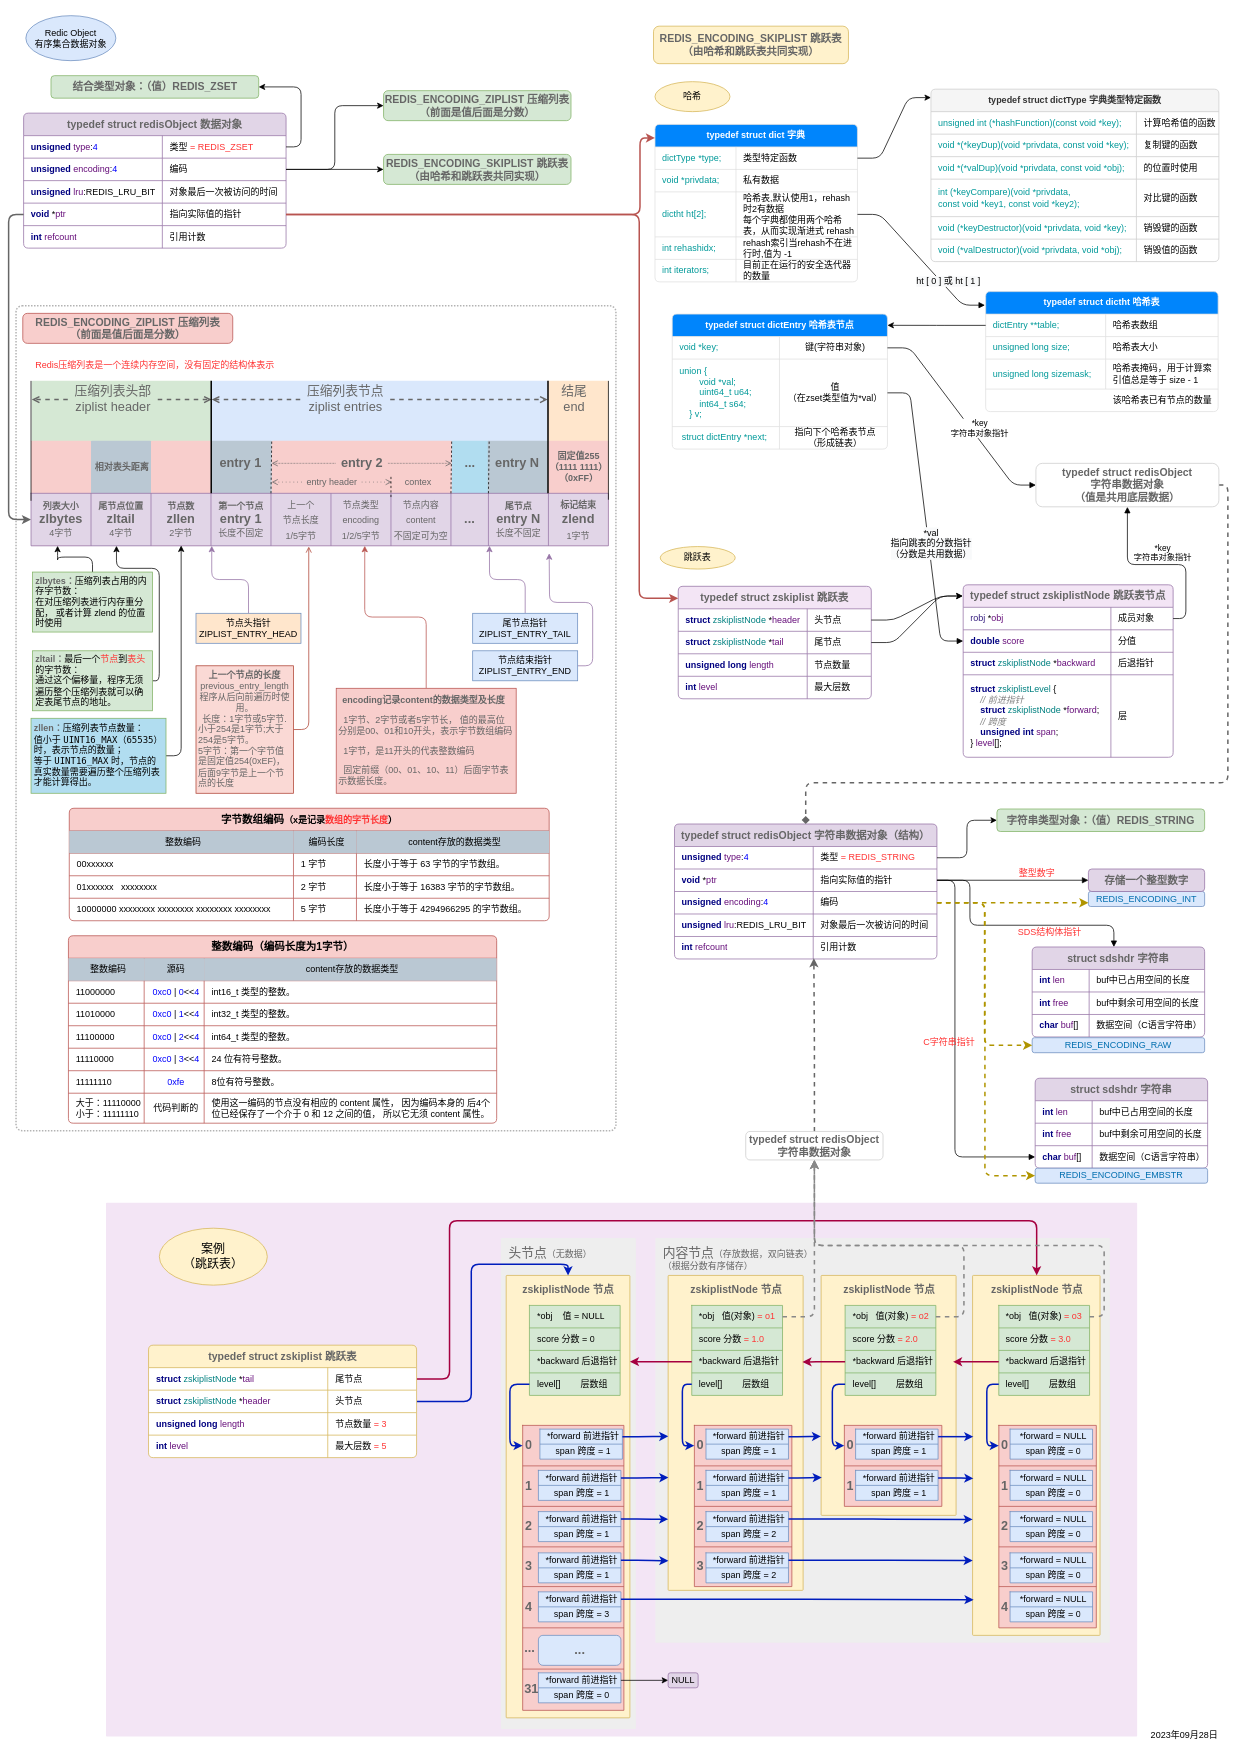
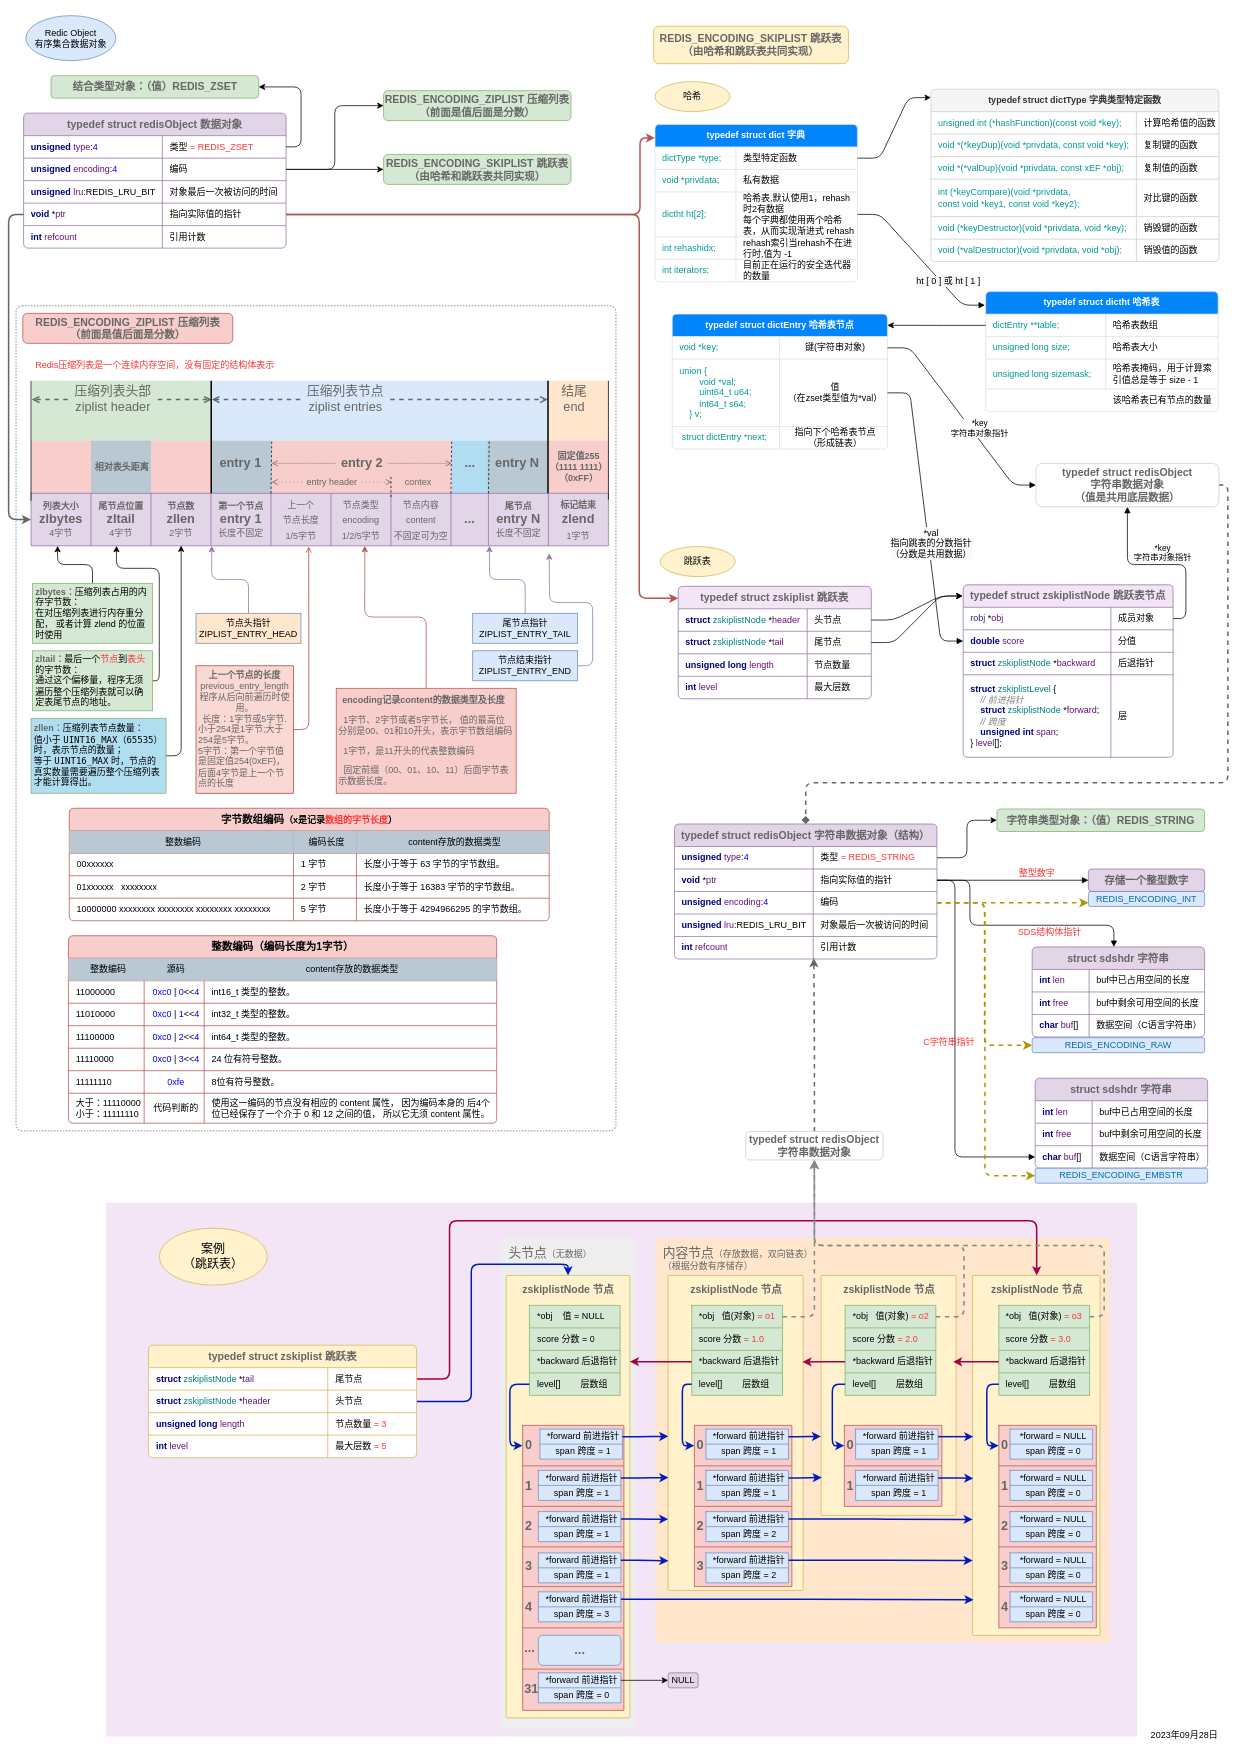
node "void *(*valDup)(void *privdata, const void *obj);": label "void *(*valDup)(void *privdata, const void *obj);" -> "void *(*valDup)(void *privdata, const xEF *obj);"
node "的位置时使用": label "的位置时使用" -> "复制值的函数"
node "跳跃表": size 75x23 -> 75x30
node "zlbytes：压缩列表占用的内存字节数： 在对压缩列表进行内存重分配， 或者计算 zlend 的位置时使用": moved (93, 602) -> (93, 613)
node "上一个节点的长度 previous_entry_length程序从后向前遍历时使用。 长度：1字节或5字节. 小于254是1字节;大于254是5字节。 5字节：第一个字节值是固定值254(0xEF)，后面9字节是上一个节点的长度": label "上一个节点的长度 previous_entry_length程序从后向前遍历时使用。 长度：1字节或5字节. 小于254是1字节;大于254是5字节。 5字节：第一个字节值是固定值254(0xEF)，后面9字节是上一个节点的长度" -> "上一个节点的长度 previous_entry_length程序从后向前遍历时使用。 长度：1字节或5字节. 小于254是1字节;大于254是5字节。 5字节：第一个字节值是固定值254(0xEF)，后面4字节是上一个节点的长度"
node "内容节点（存放数据，双向链表） （根据分数有序储存）": fillcolor #eeeeee -> #ffe6cc
